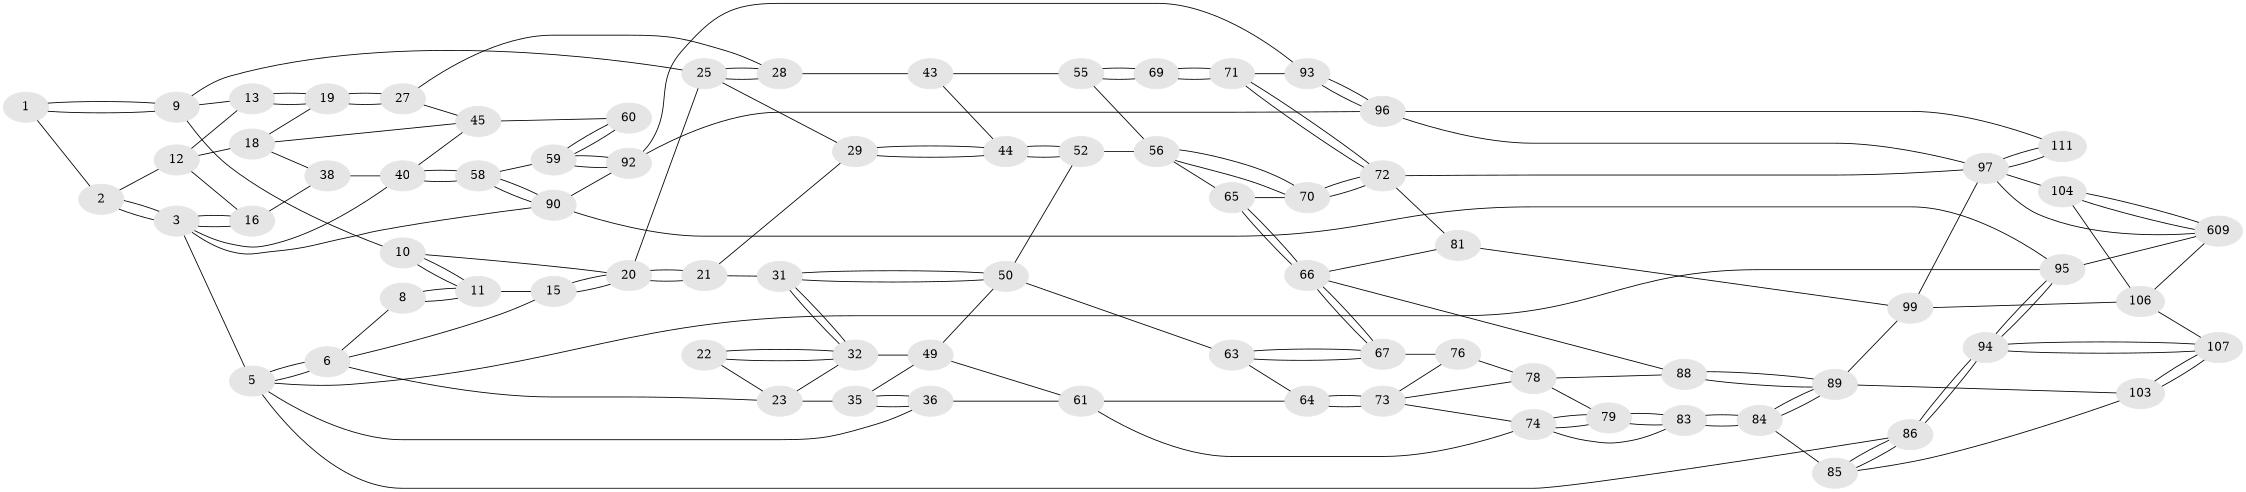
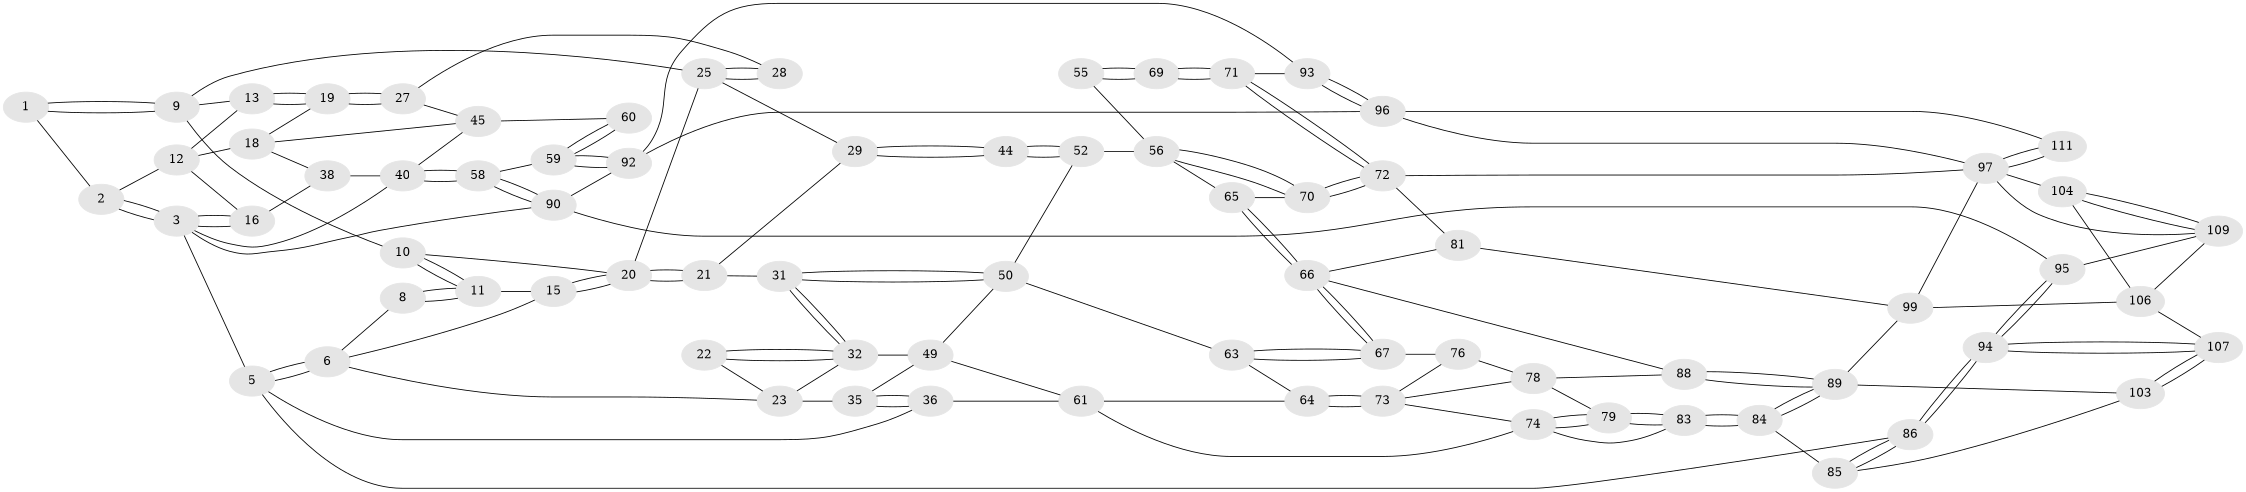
node "43": removed
node "609": label "609" -> "109"
edge "95" -- "5": removed
